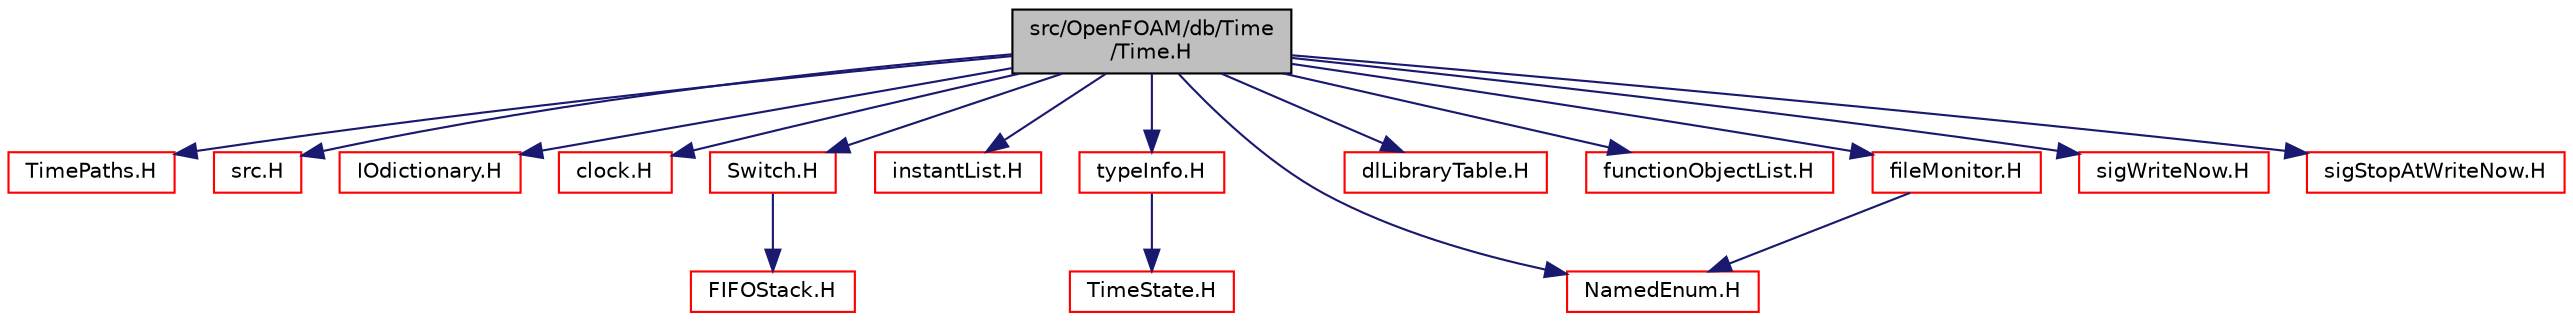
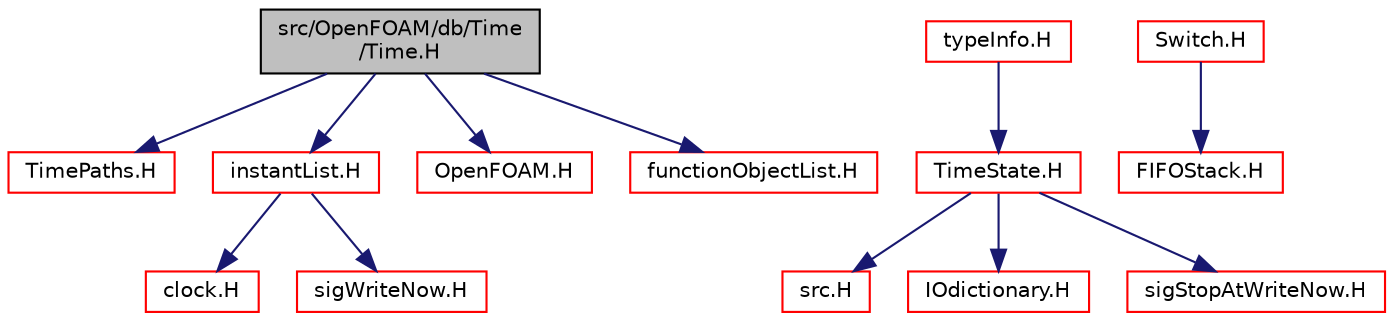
edge "src/OpenFOAM/db/Time /Time.H" -> "src.H": now "TimeState.H" -> "src.H"
edge "src/OpenFOAM/db/Time /Time.H" -> "sigStopAtWriteNow.H": now "TimeState.H" -> "sigStopAtWriteNow.H"
edge "src/OpenFOAM/db/Time /Time.H" -> "typeInfo.H": removed
edge "src/OpenFOAM/db/Time /Time.H" -> "sigWriteNow.H": now "instantList.H" -> "sigWriteNow.H"
edge "src/OpenFOAM/db/Time /Time.H" -> "IOdictionary.H": now "TimeState.H" -> "IOdictionary.H"
edge "src/OpenFOAM/db/Time /Time.H" -> "Switch.H": removed
edge "src/OpenFOAM/db/Time /Time.H" -> "clock.H": now "instantList.H" -> "clock.H"
node "dlLibraryTable.H": removed
node "fileMonitor.H": removed
node "NamedEnum.H": label "NamedEnum.H" -> "OpenFOAM.H"
